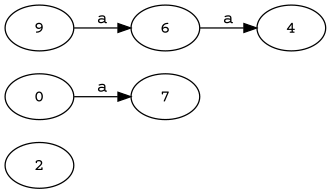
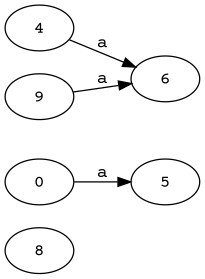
edge "6" -> "4": reversed
node "7": label "7" -> "5"
node "2": label "2" -> "8"
